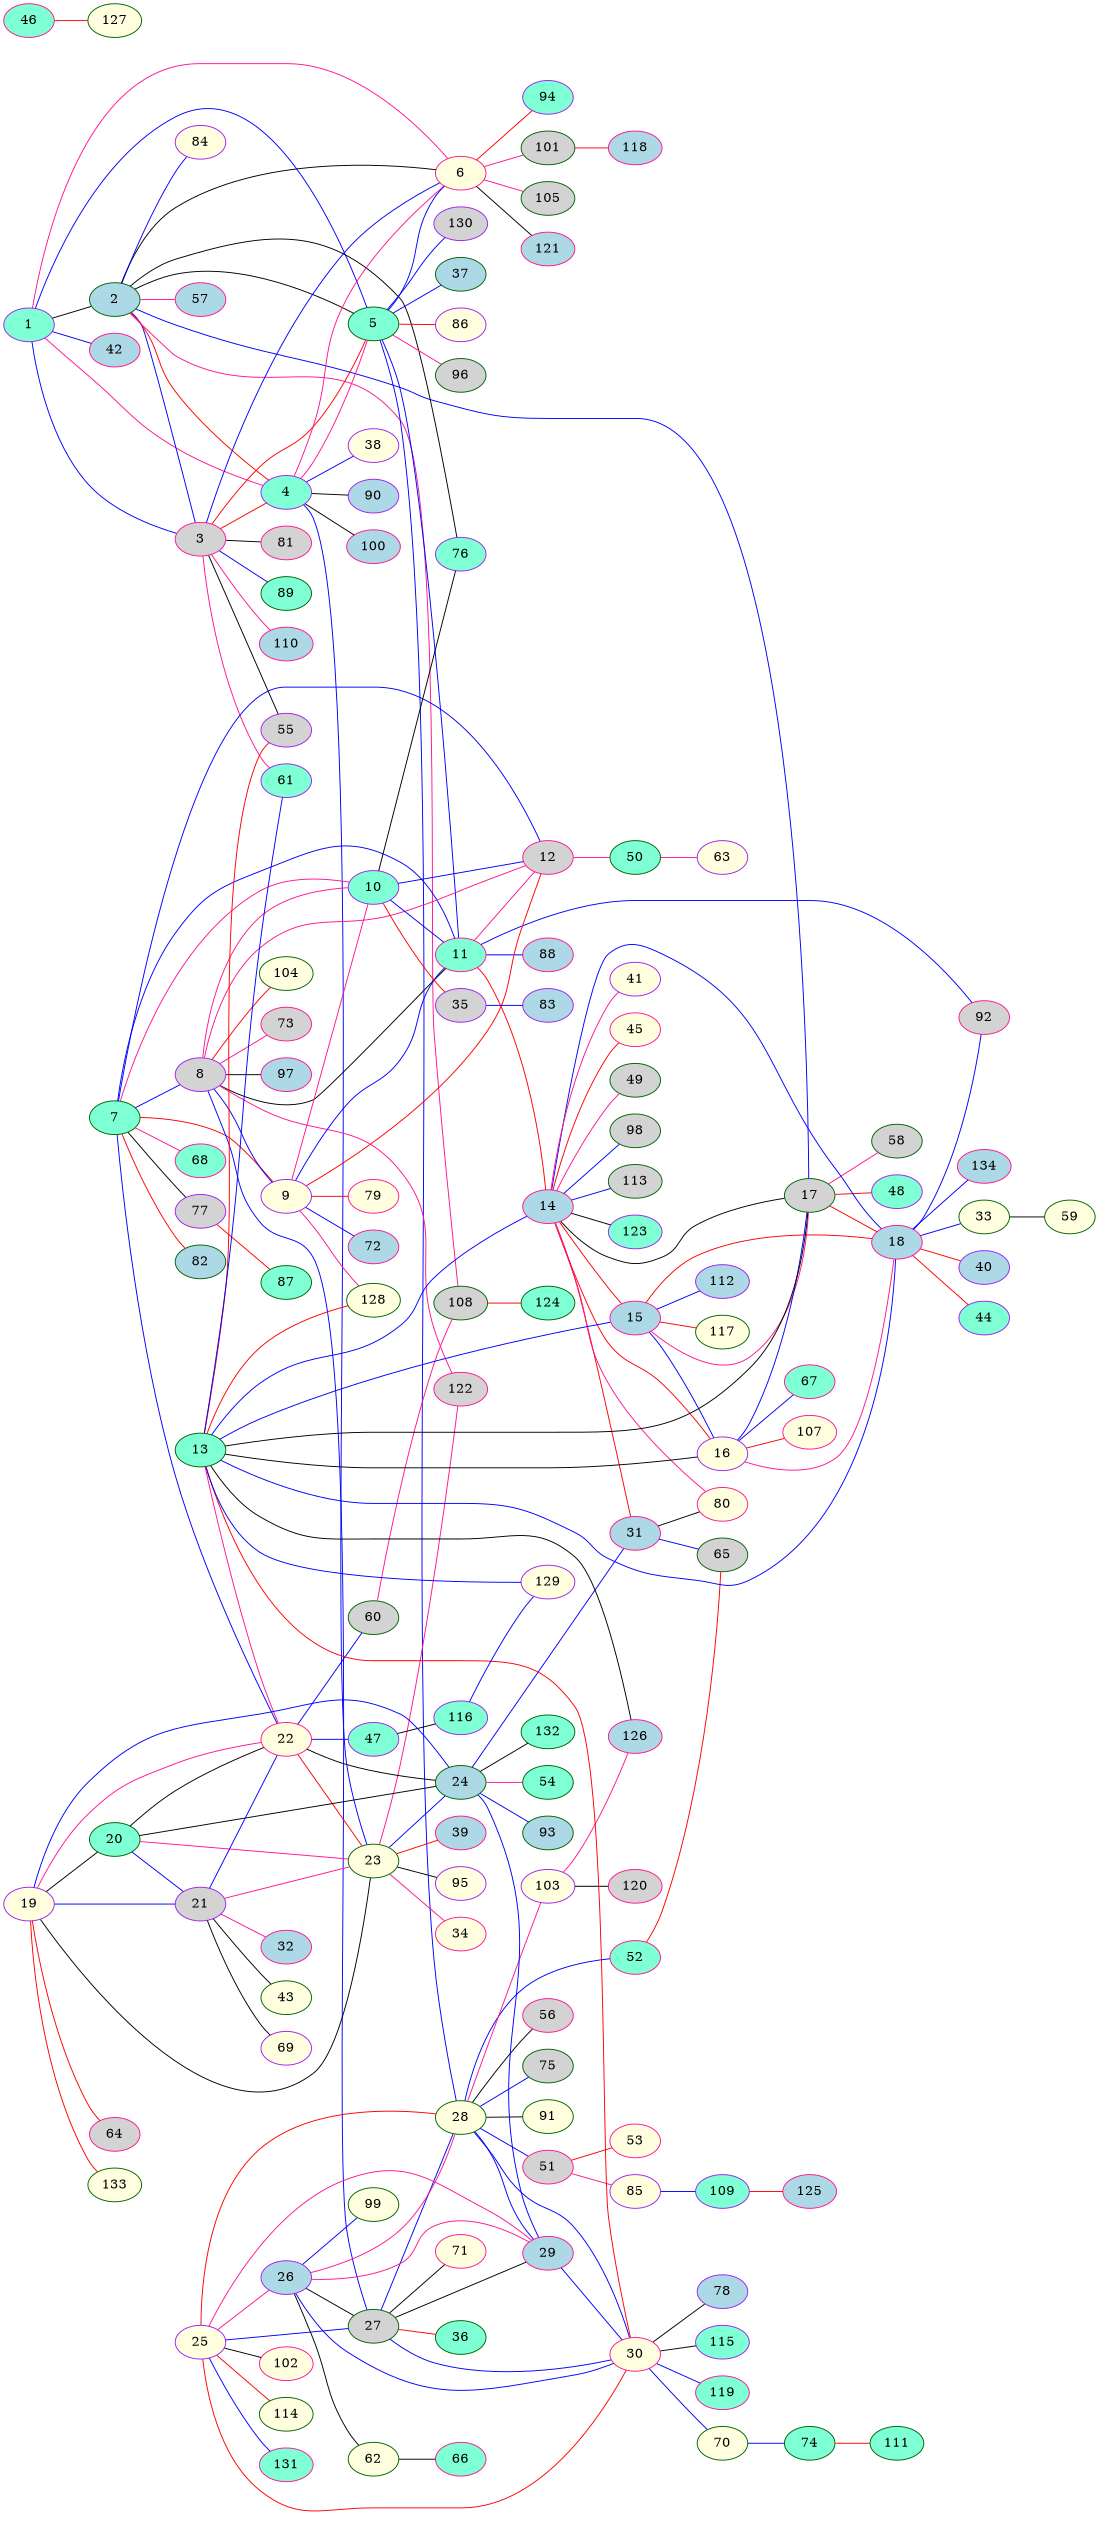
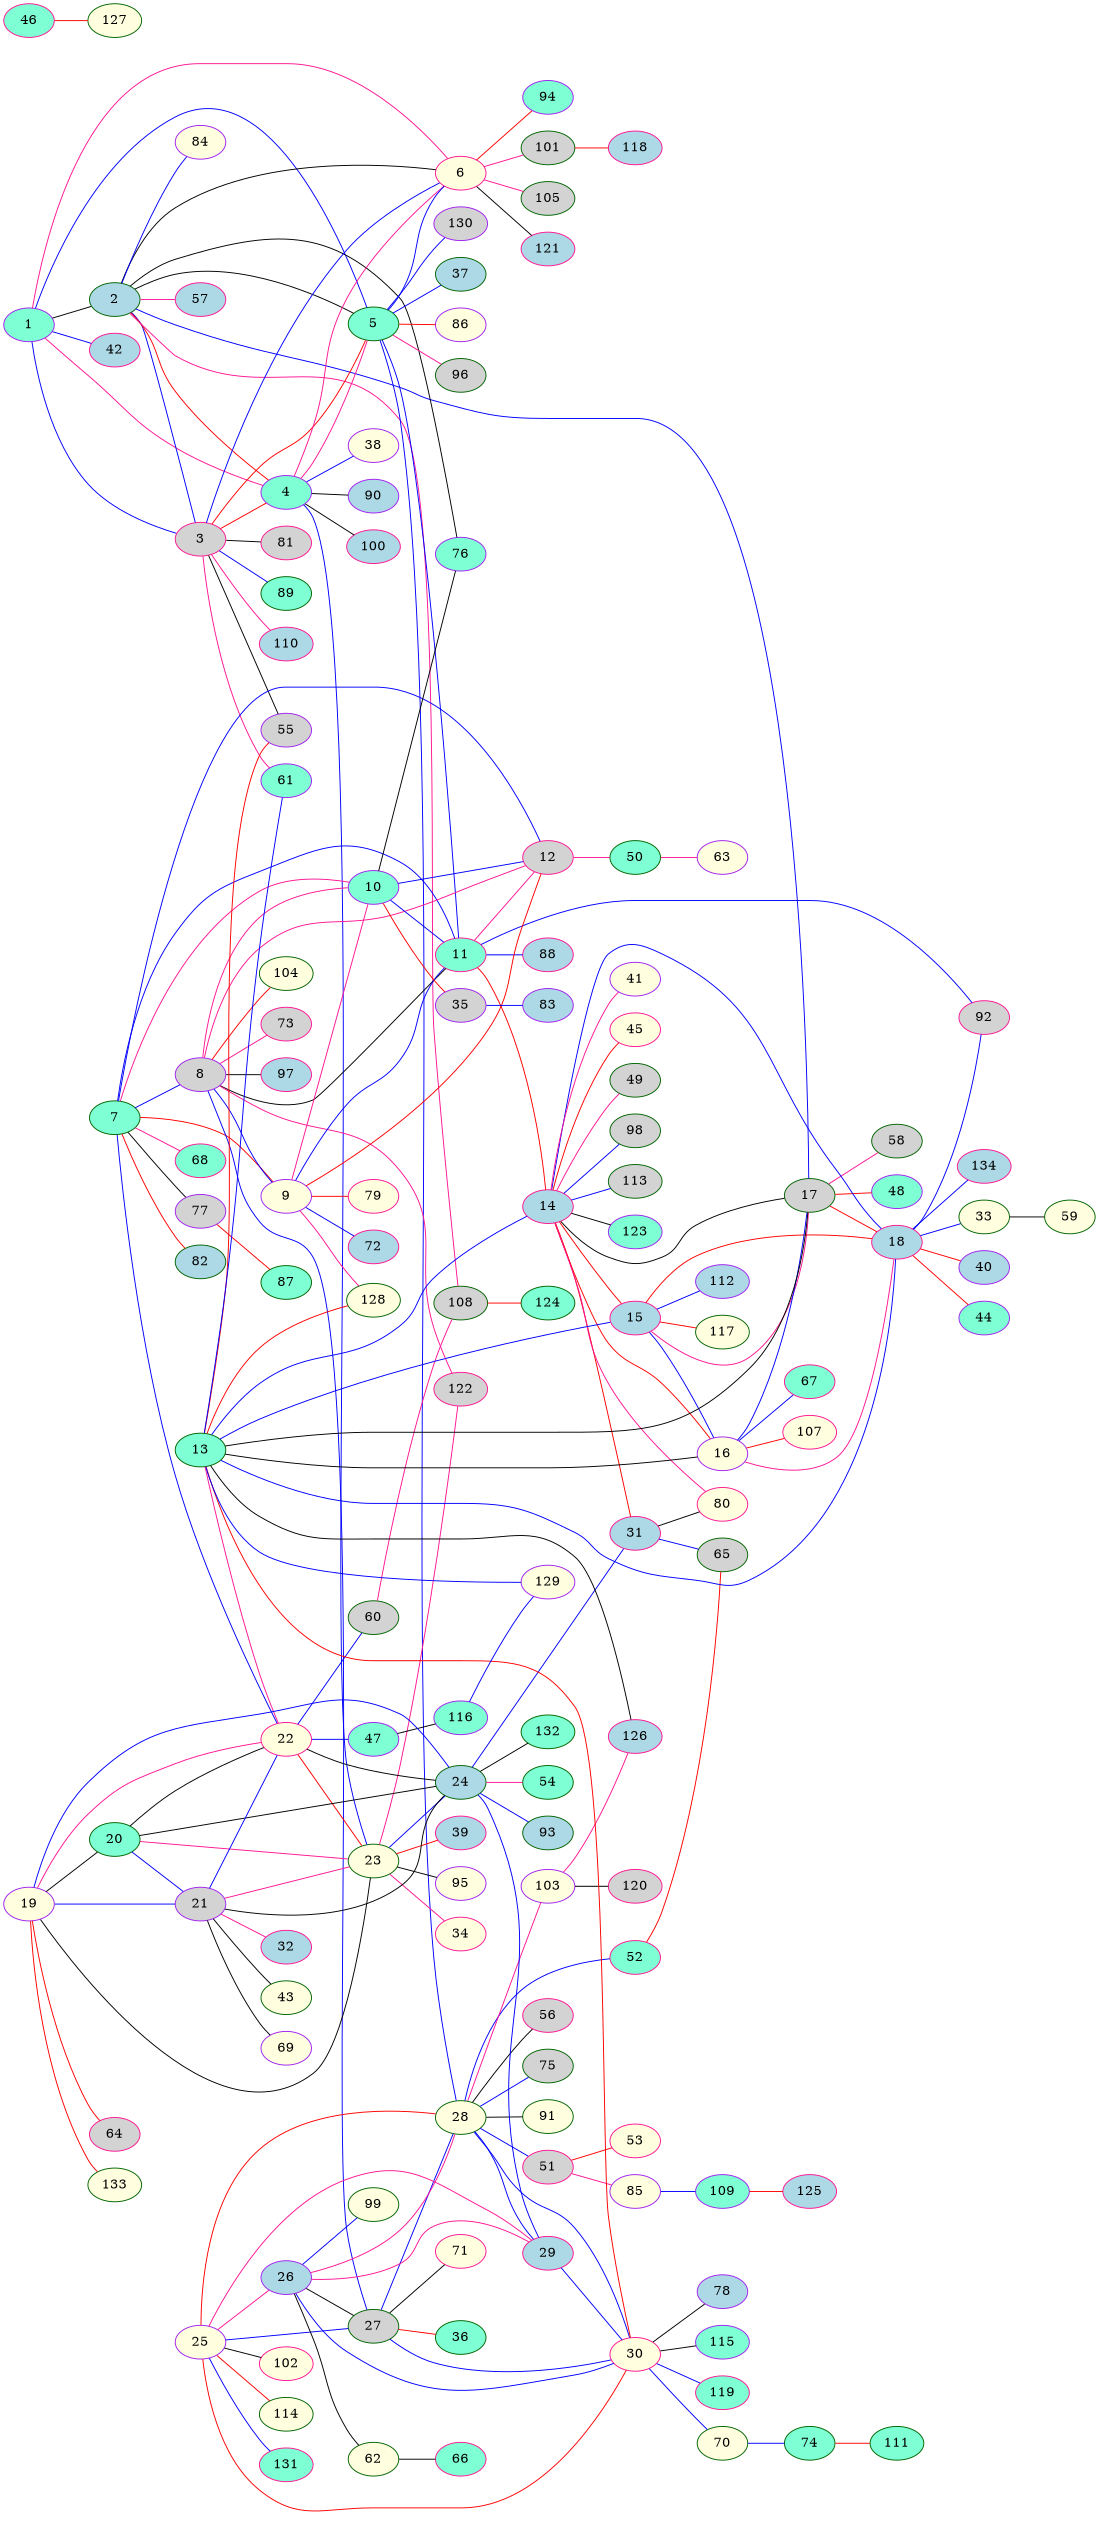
edge "24" -- "21": added
edge "29" -- "27": removed
